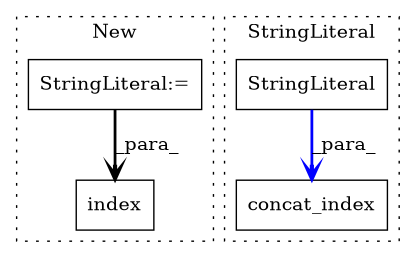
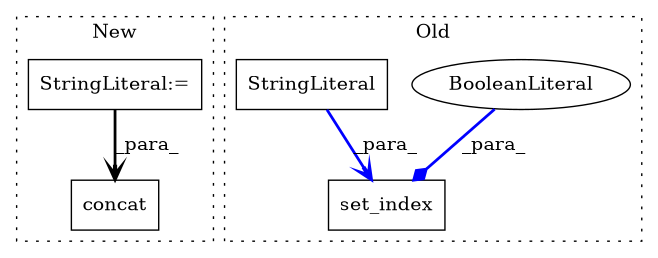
cluster "StringLiteral": label "StringLiteral" -> "Old"
node "BooleanLiteral": added
node "index": label "index" -> "concat"
node "concat_index": label "concat_index" -> "set_index"
